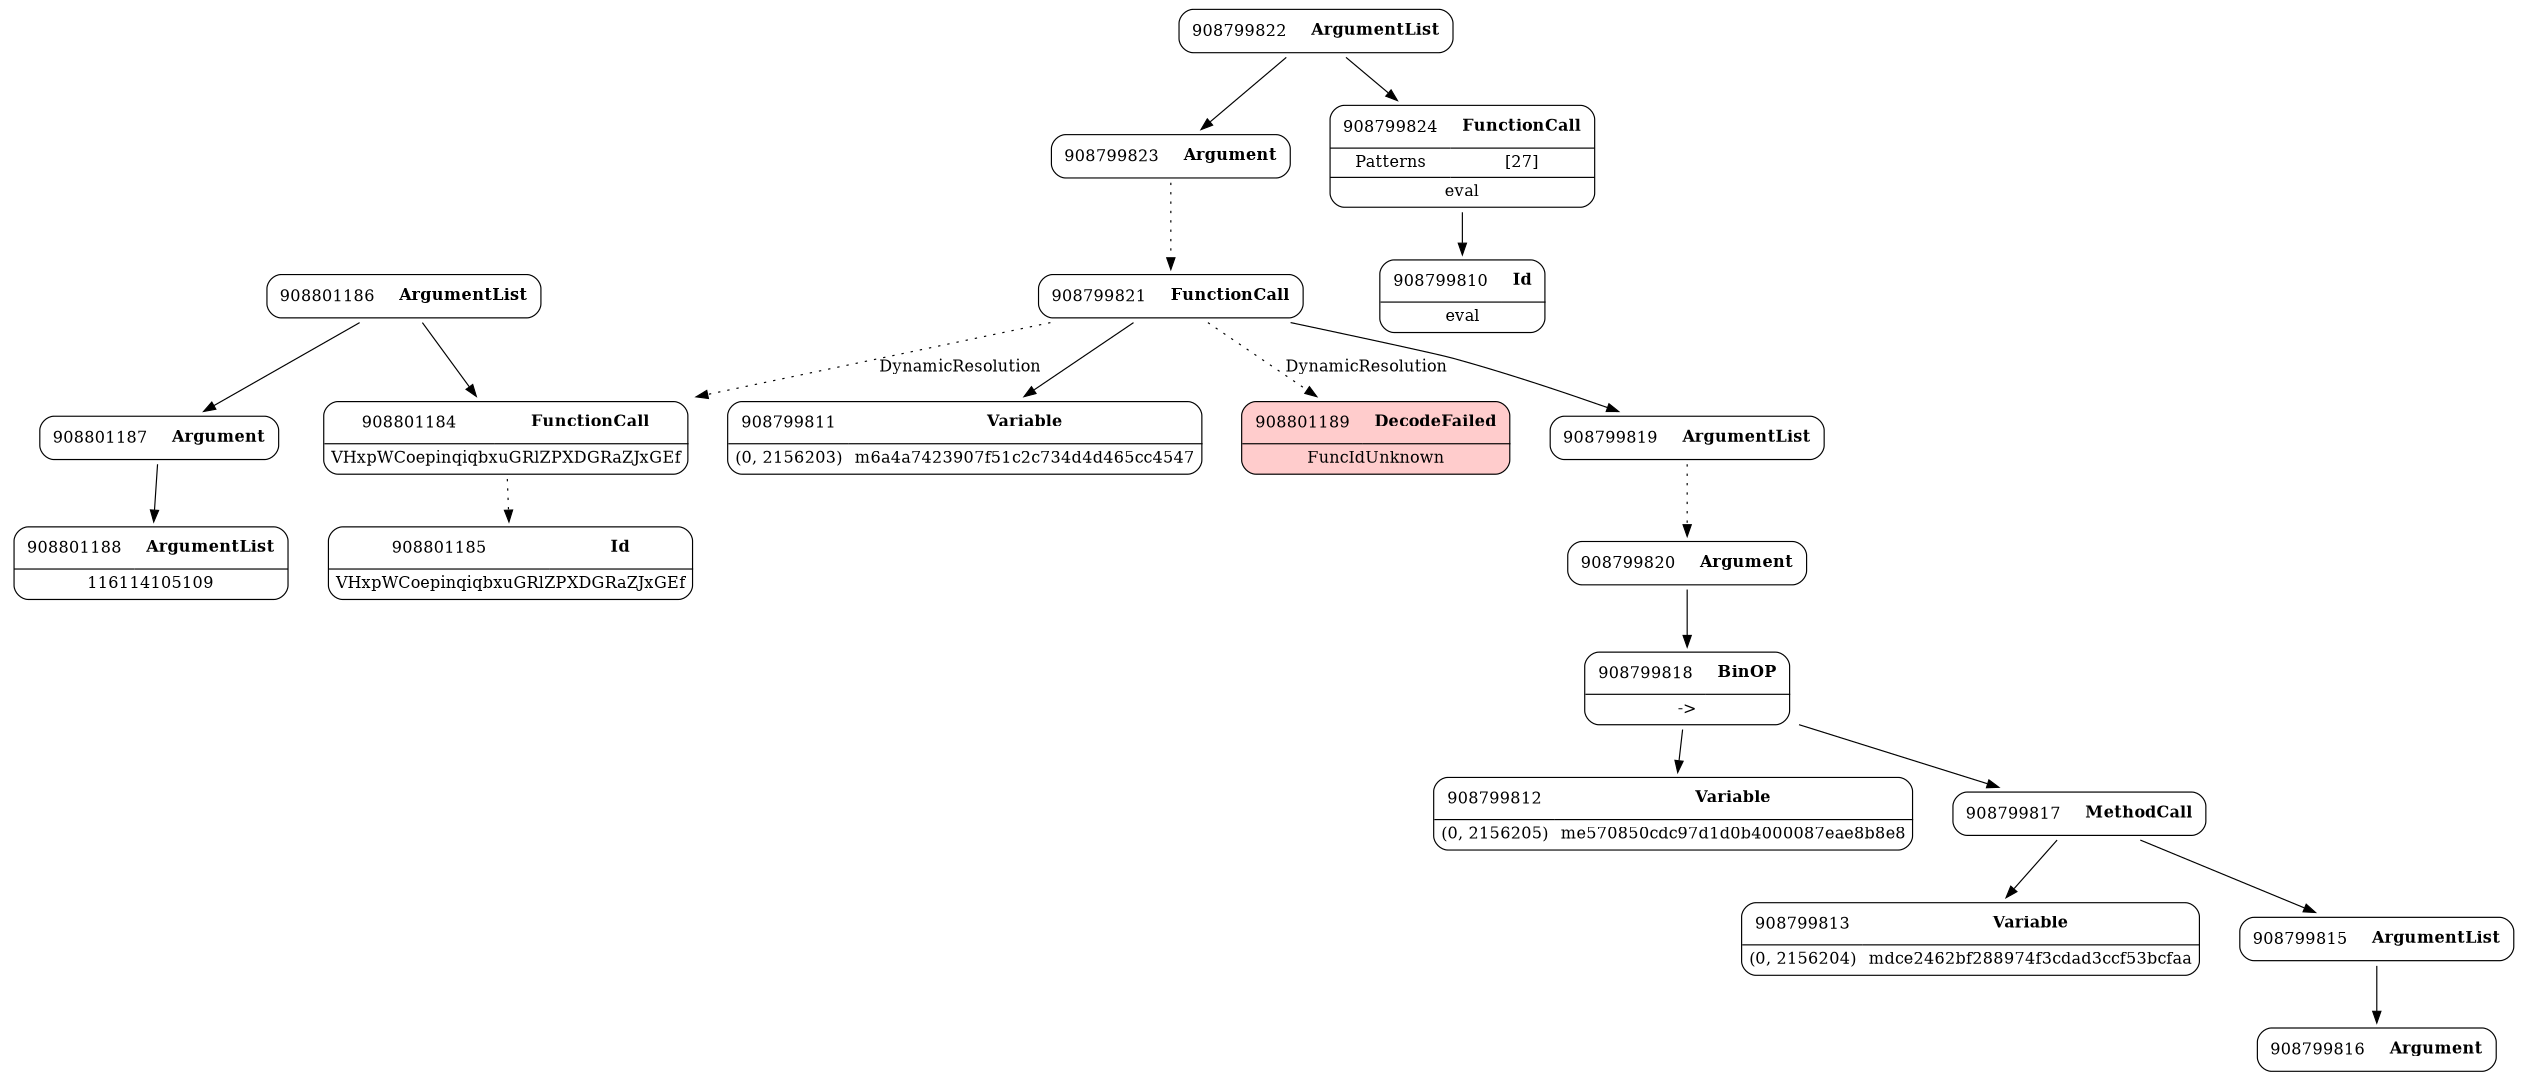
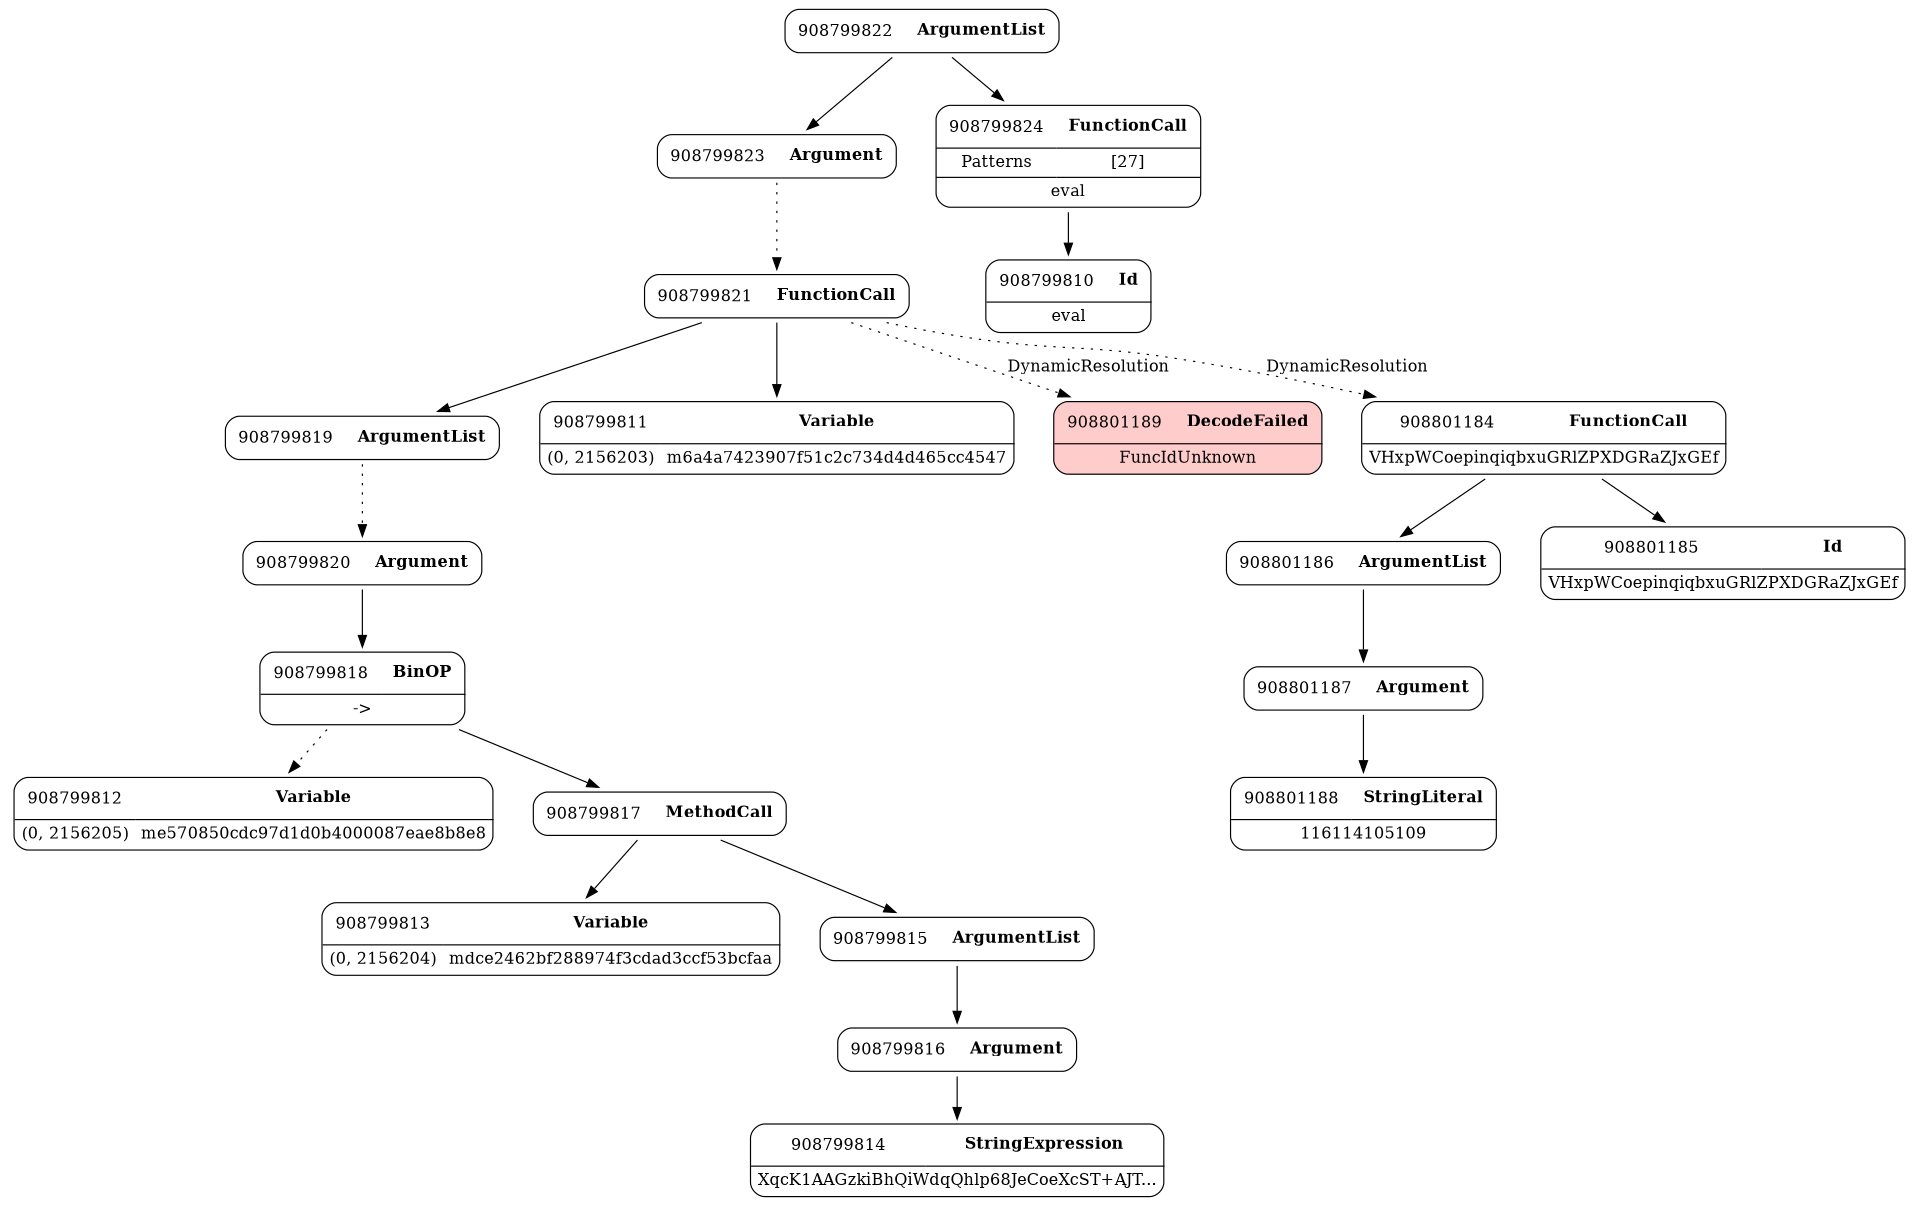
edge "908801186" -> "908801184": reversed
edge "908801184" -> "908801185": style dotted -> solid
node "908801188": text "ArgumentList" -> "StringLiteral"
edge "908799818" -> "908799812": style solid -> dotted
node "908799814": added
